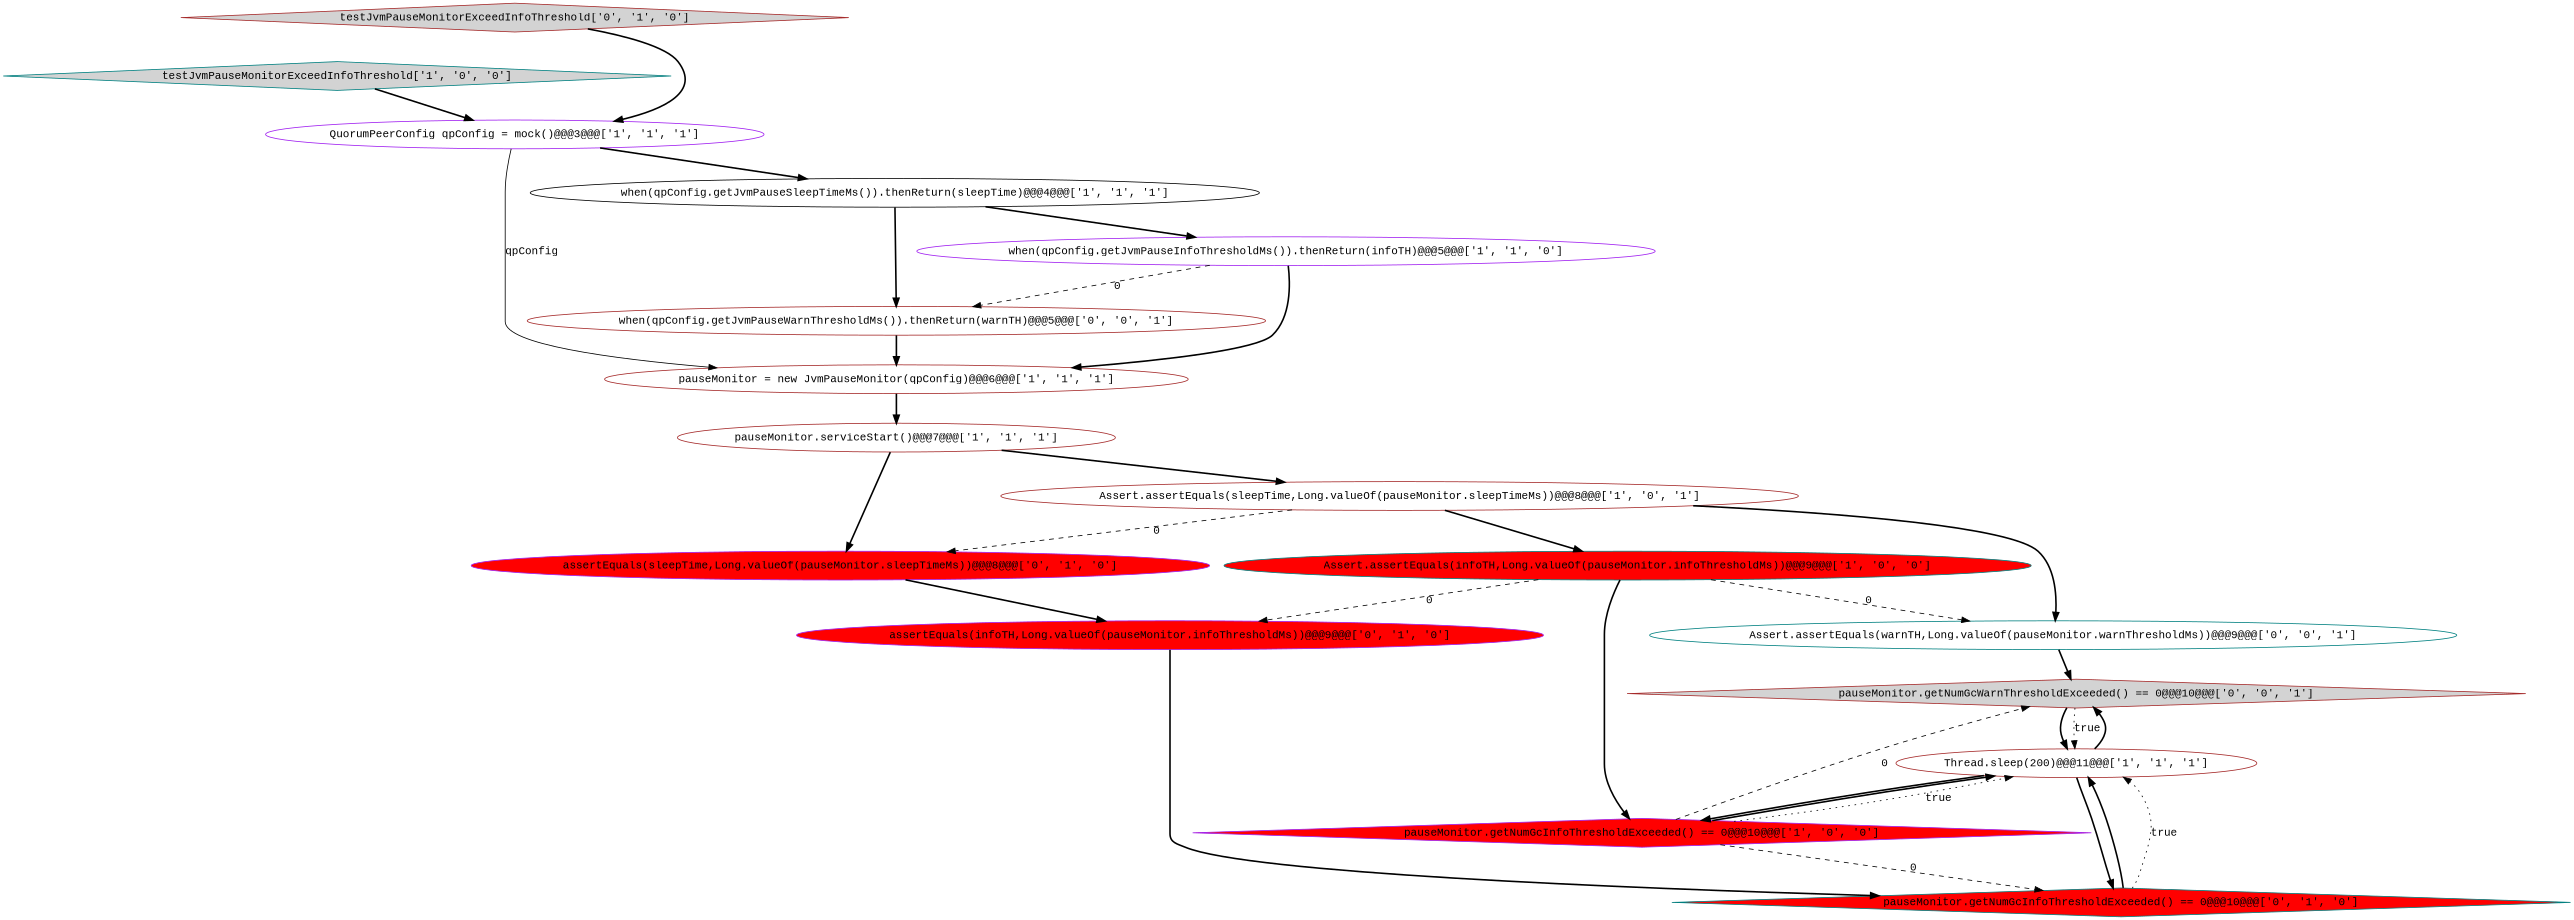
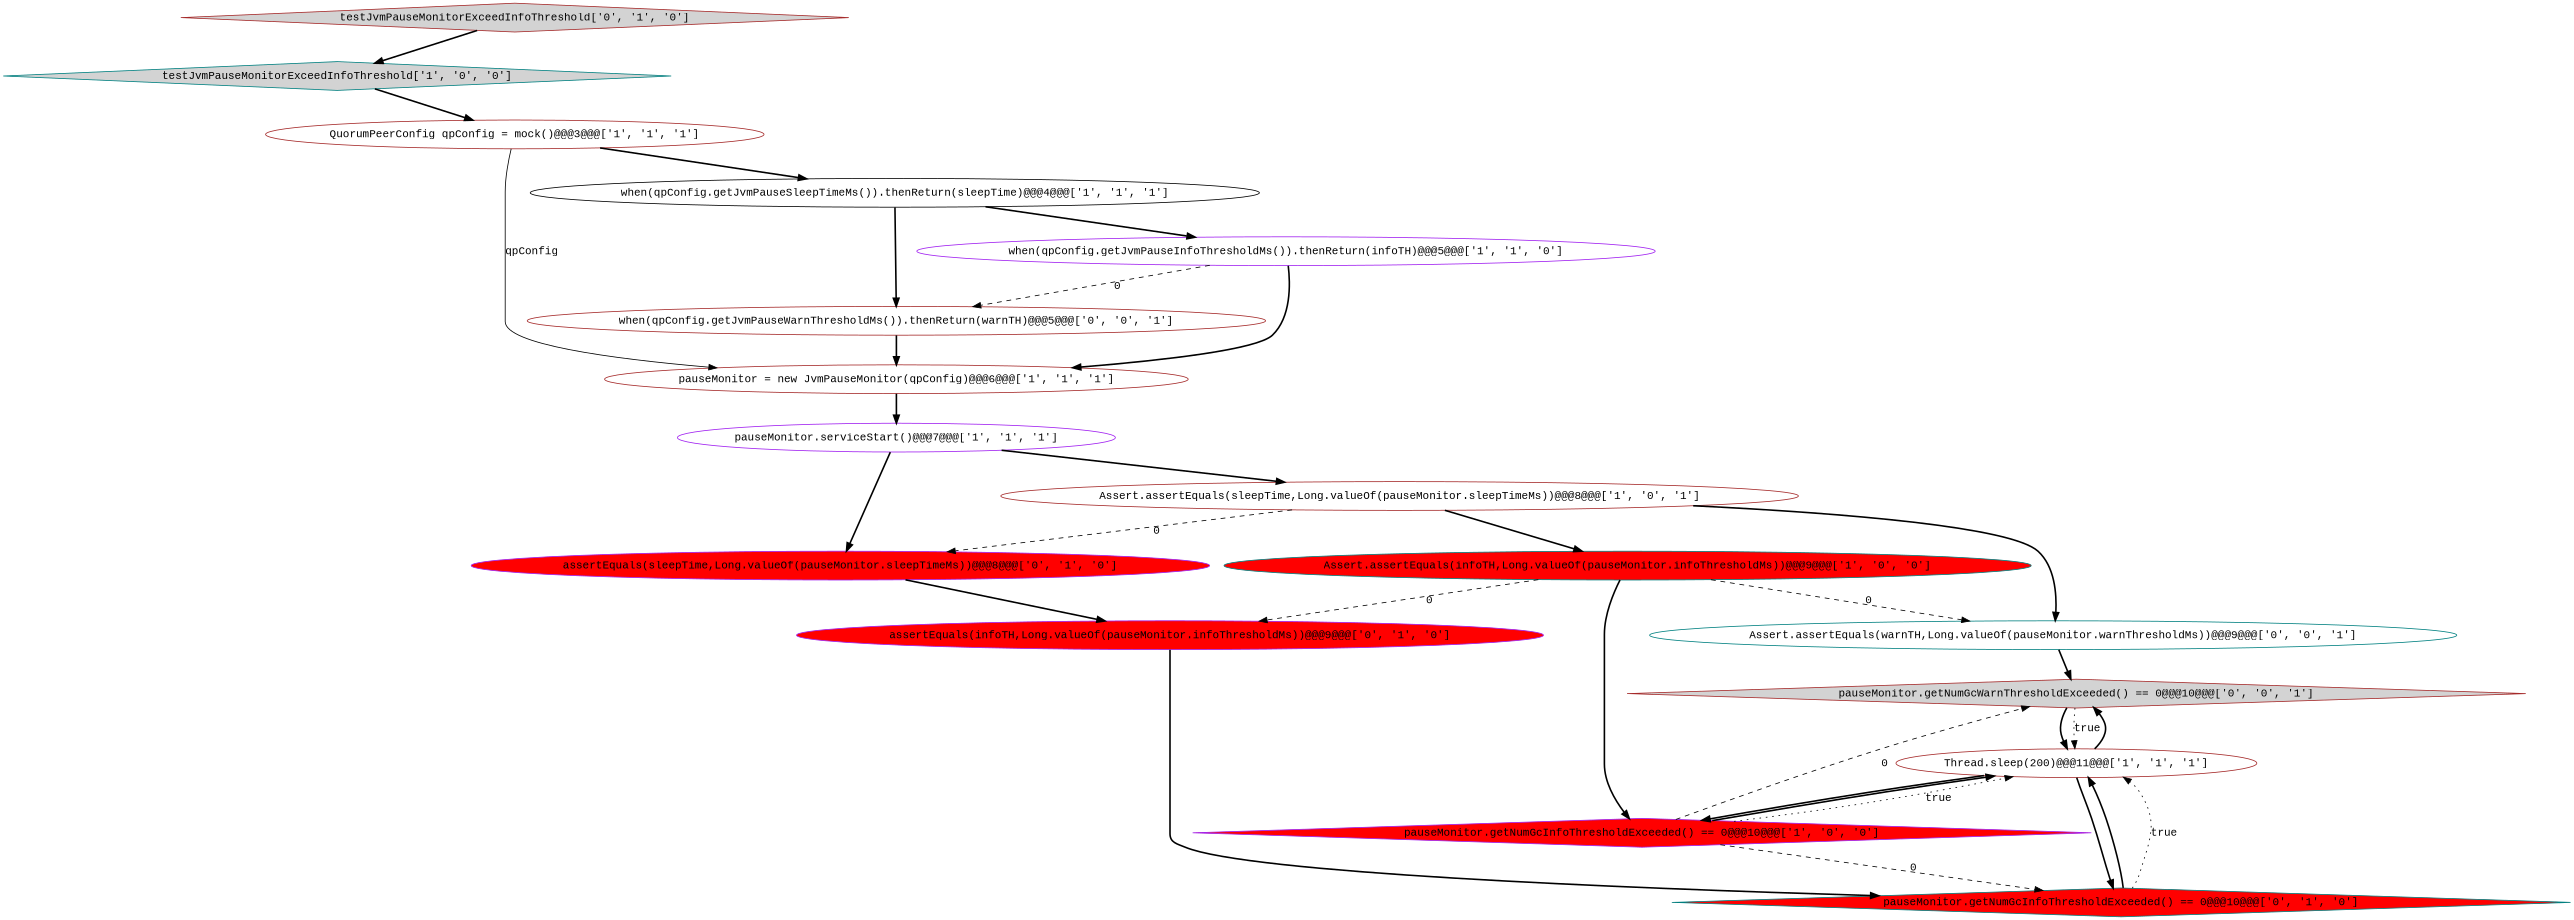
edge "testJvmPauseMonitorExceedInfoThreshold['0', '1', '0']" -> "QuorumPeerConfig qpConfig = mock()@@@3@@@['1', '1', '1']": now "testJvmPauseMonitorExceedInfoThreshold['0', '1', '0']" -> "testJvmPauseMonitorExceedInfoThreshold['1', '0', '0']"
node "QuorumPeerConfig qpConfig = mock()@@@3@@@['1', '1', '1']": color purple -> brown
node "pauseMonitor.serviceStart()@@@7@@@['1', '1', '1']": color brown -> purple
